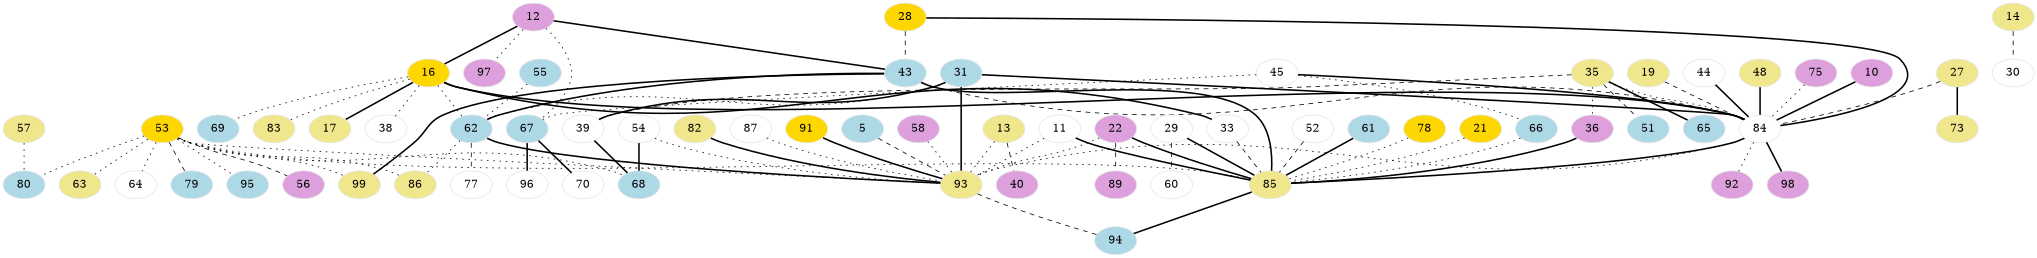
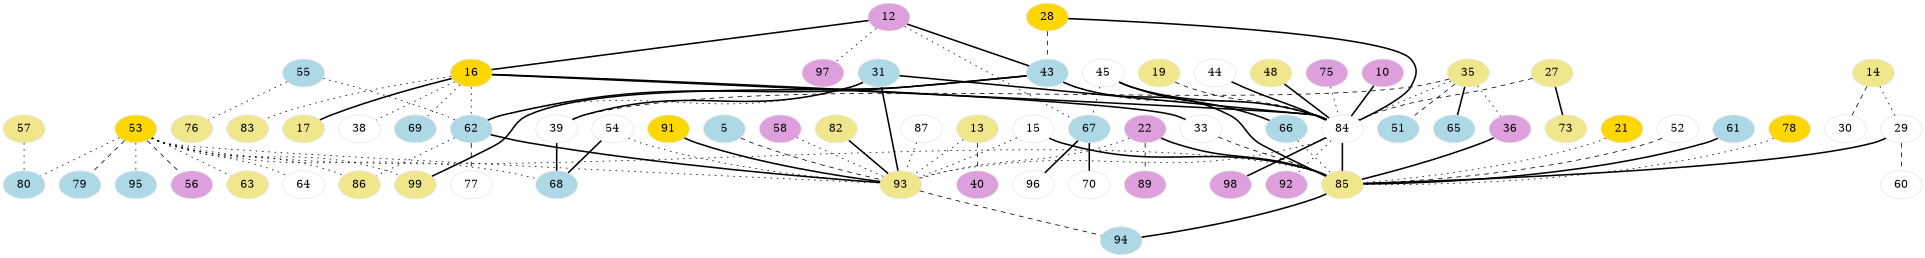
edge "45" -- "66": style dotted -> bold
edge "14" -- "29": added
node "76": added
node "11": label "11" -> "15"
